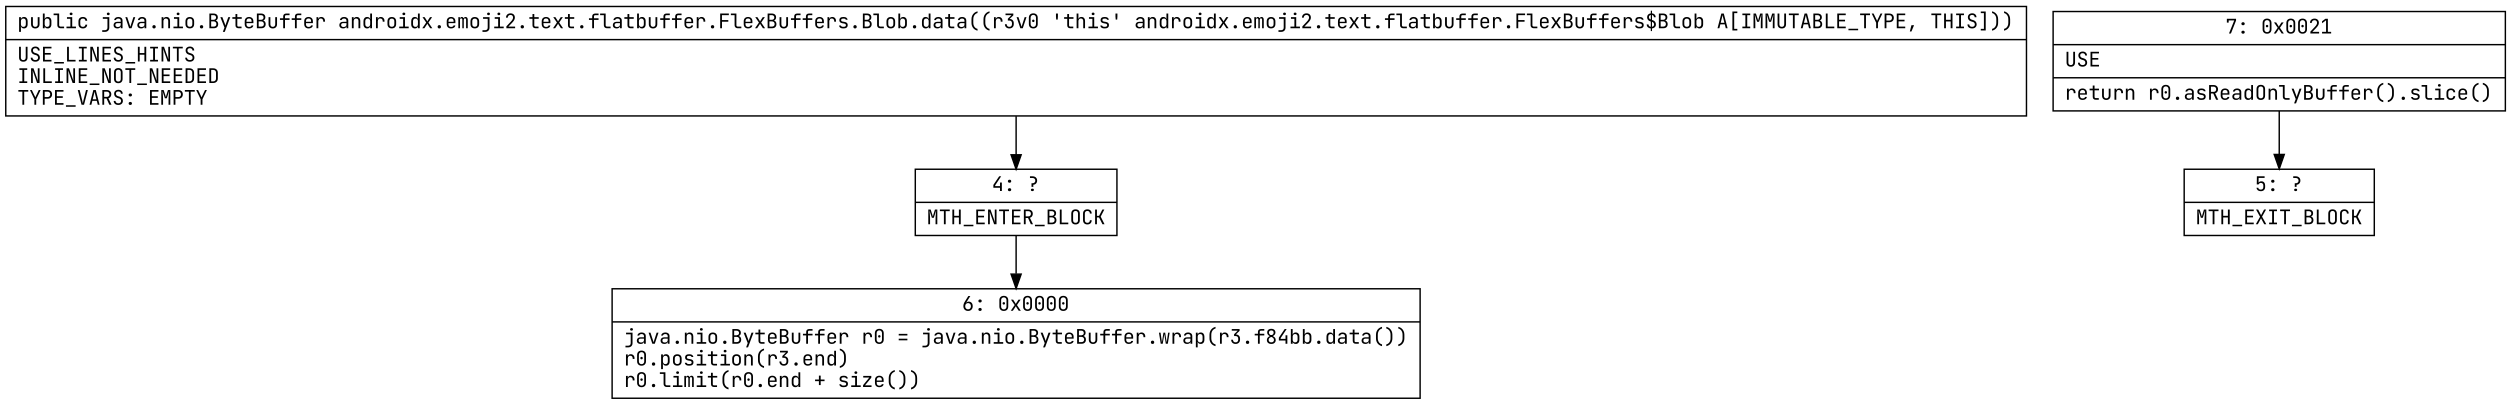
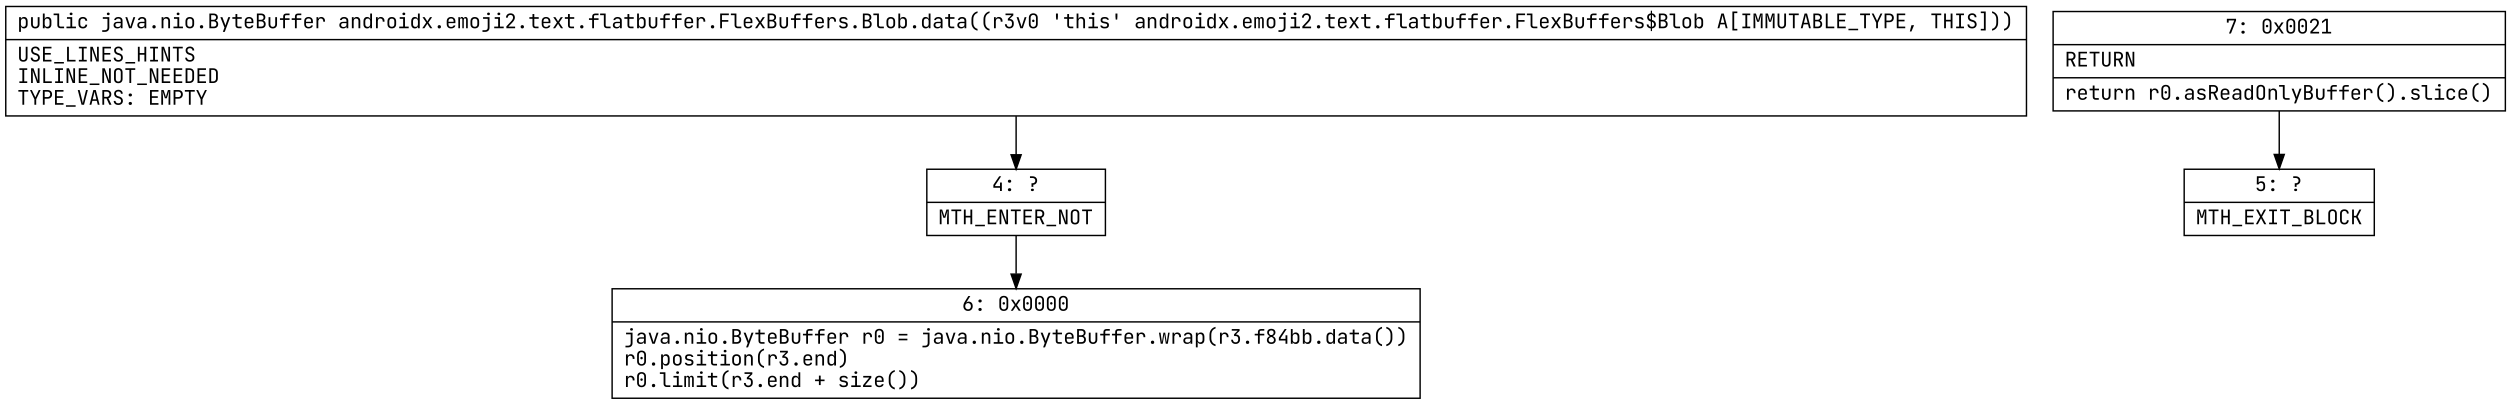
node "7: 0x0021": text "USE" -> "RETURN"
node "4: ?": text "MTH_ENTER_BLOCK" -> "MTH_ENTER_NOT"
node "6: 0x0000": text "r0.limit(r0.end + size())" -> "r0.limit(r3.end + size())"
